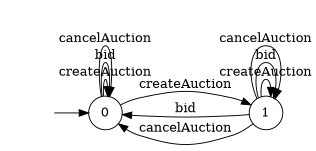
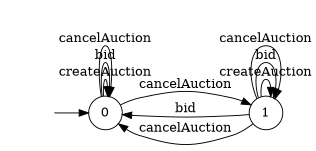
edge "0" -> "1": label "createAuction" -> "cancelAuction"
